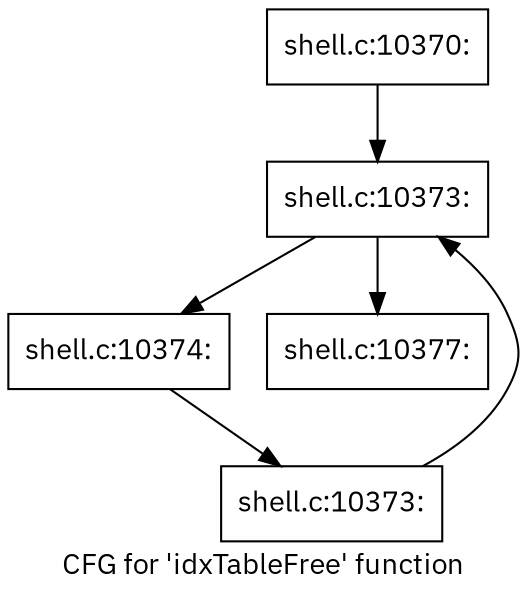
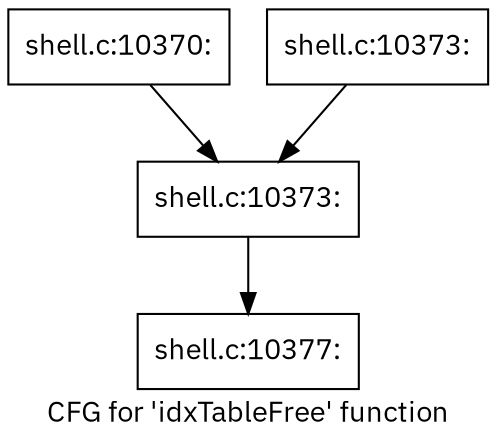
node "shell.c:10374:": removed
